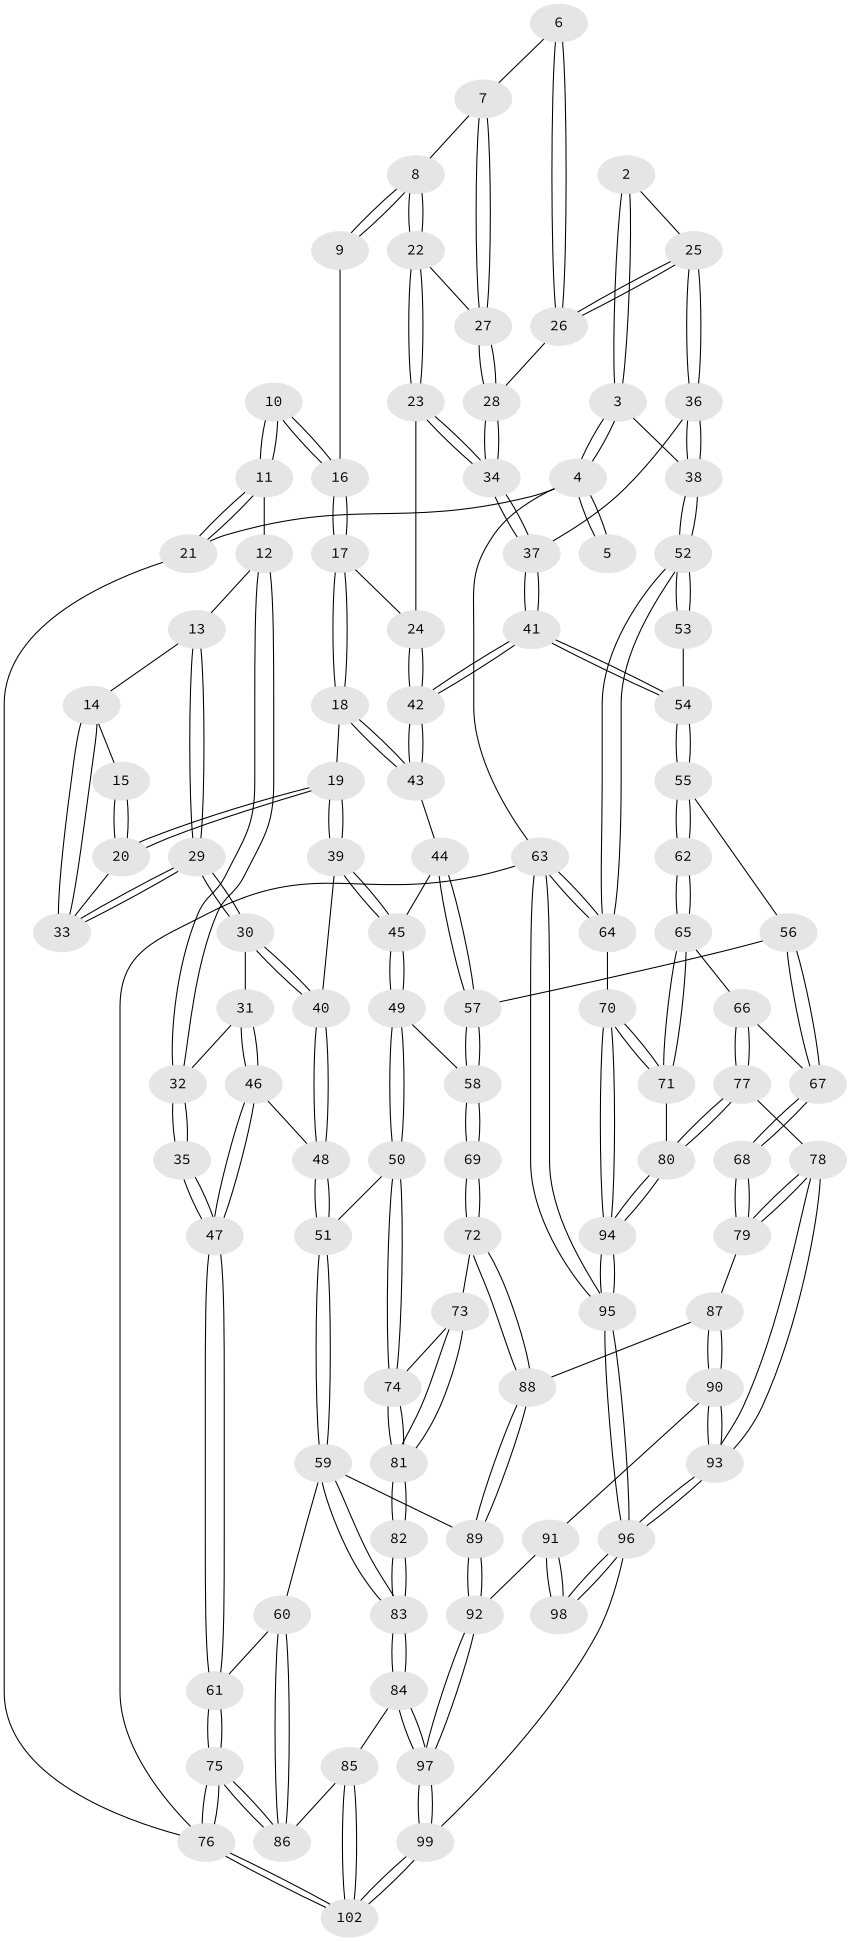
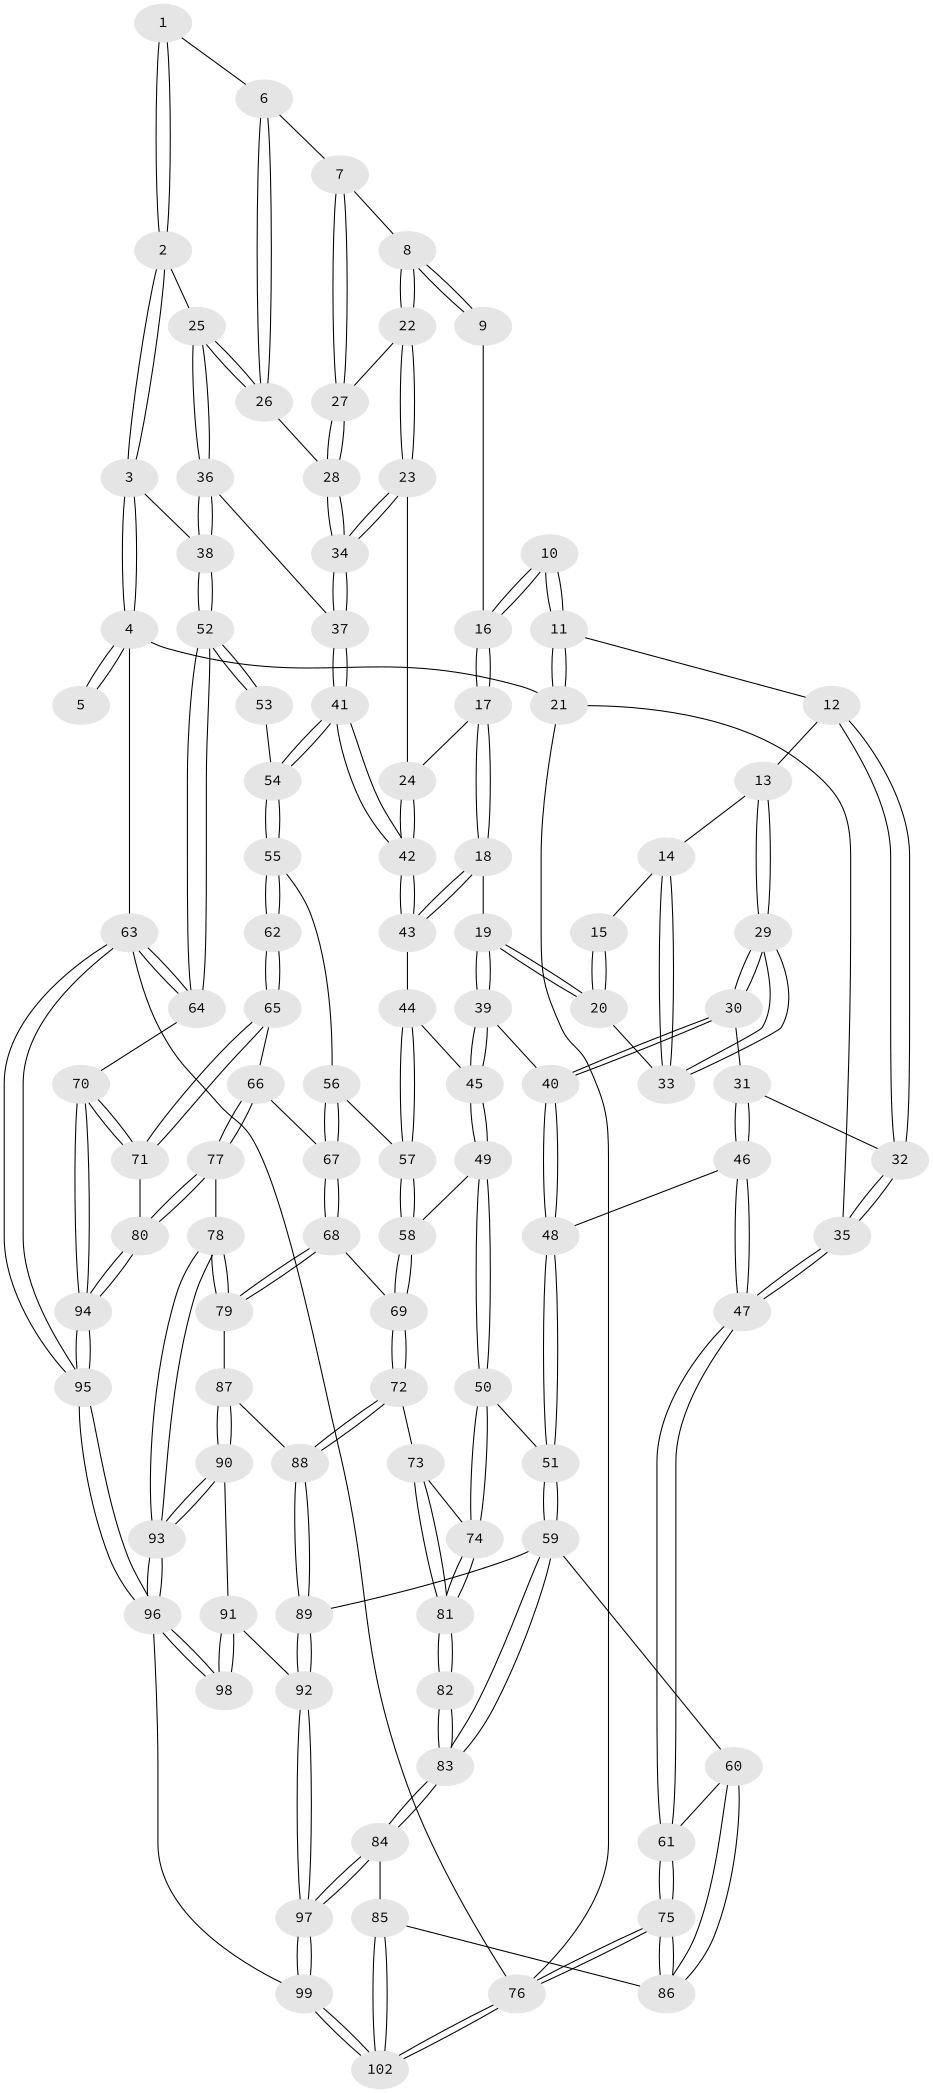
node "1": added
edge "21" -- "35": added
edge "68" -- "69": added
